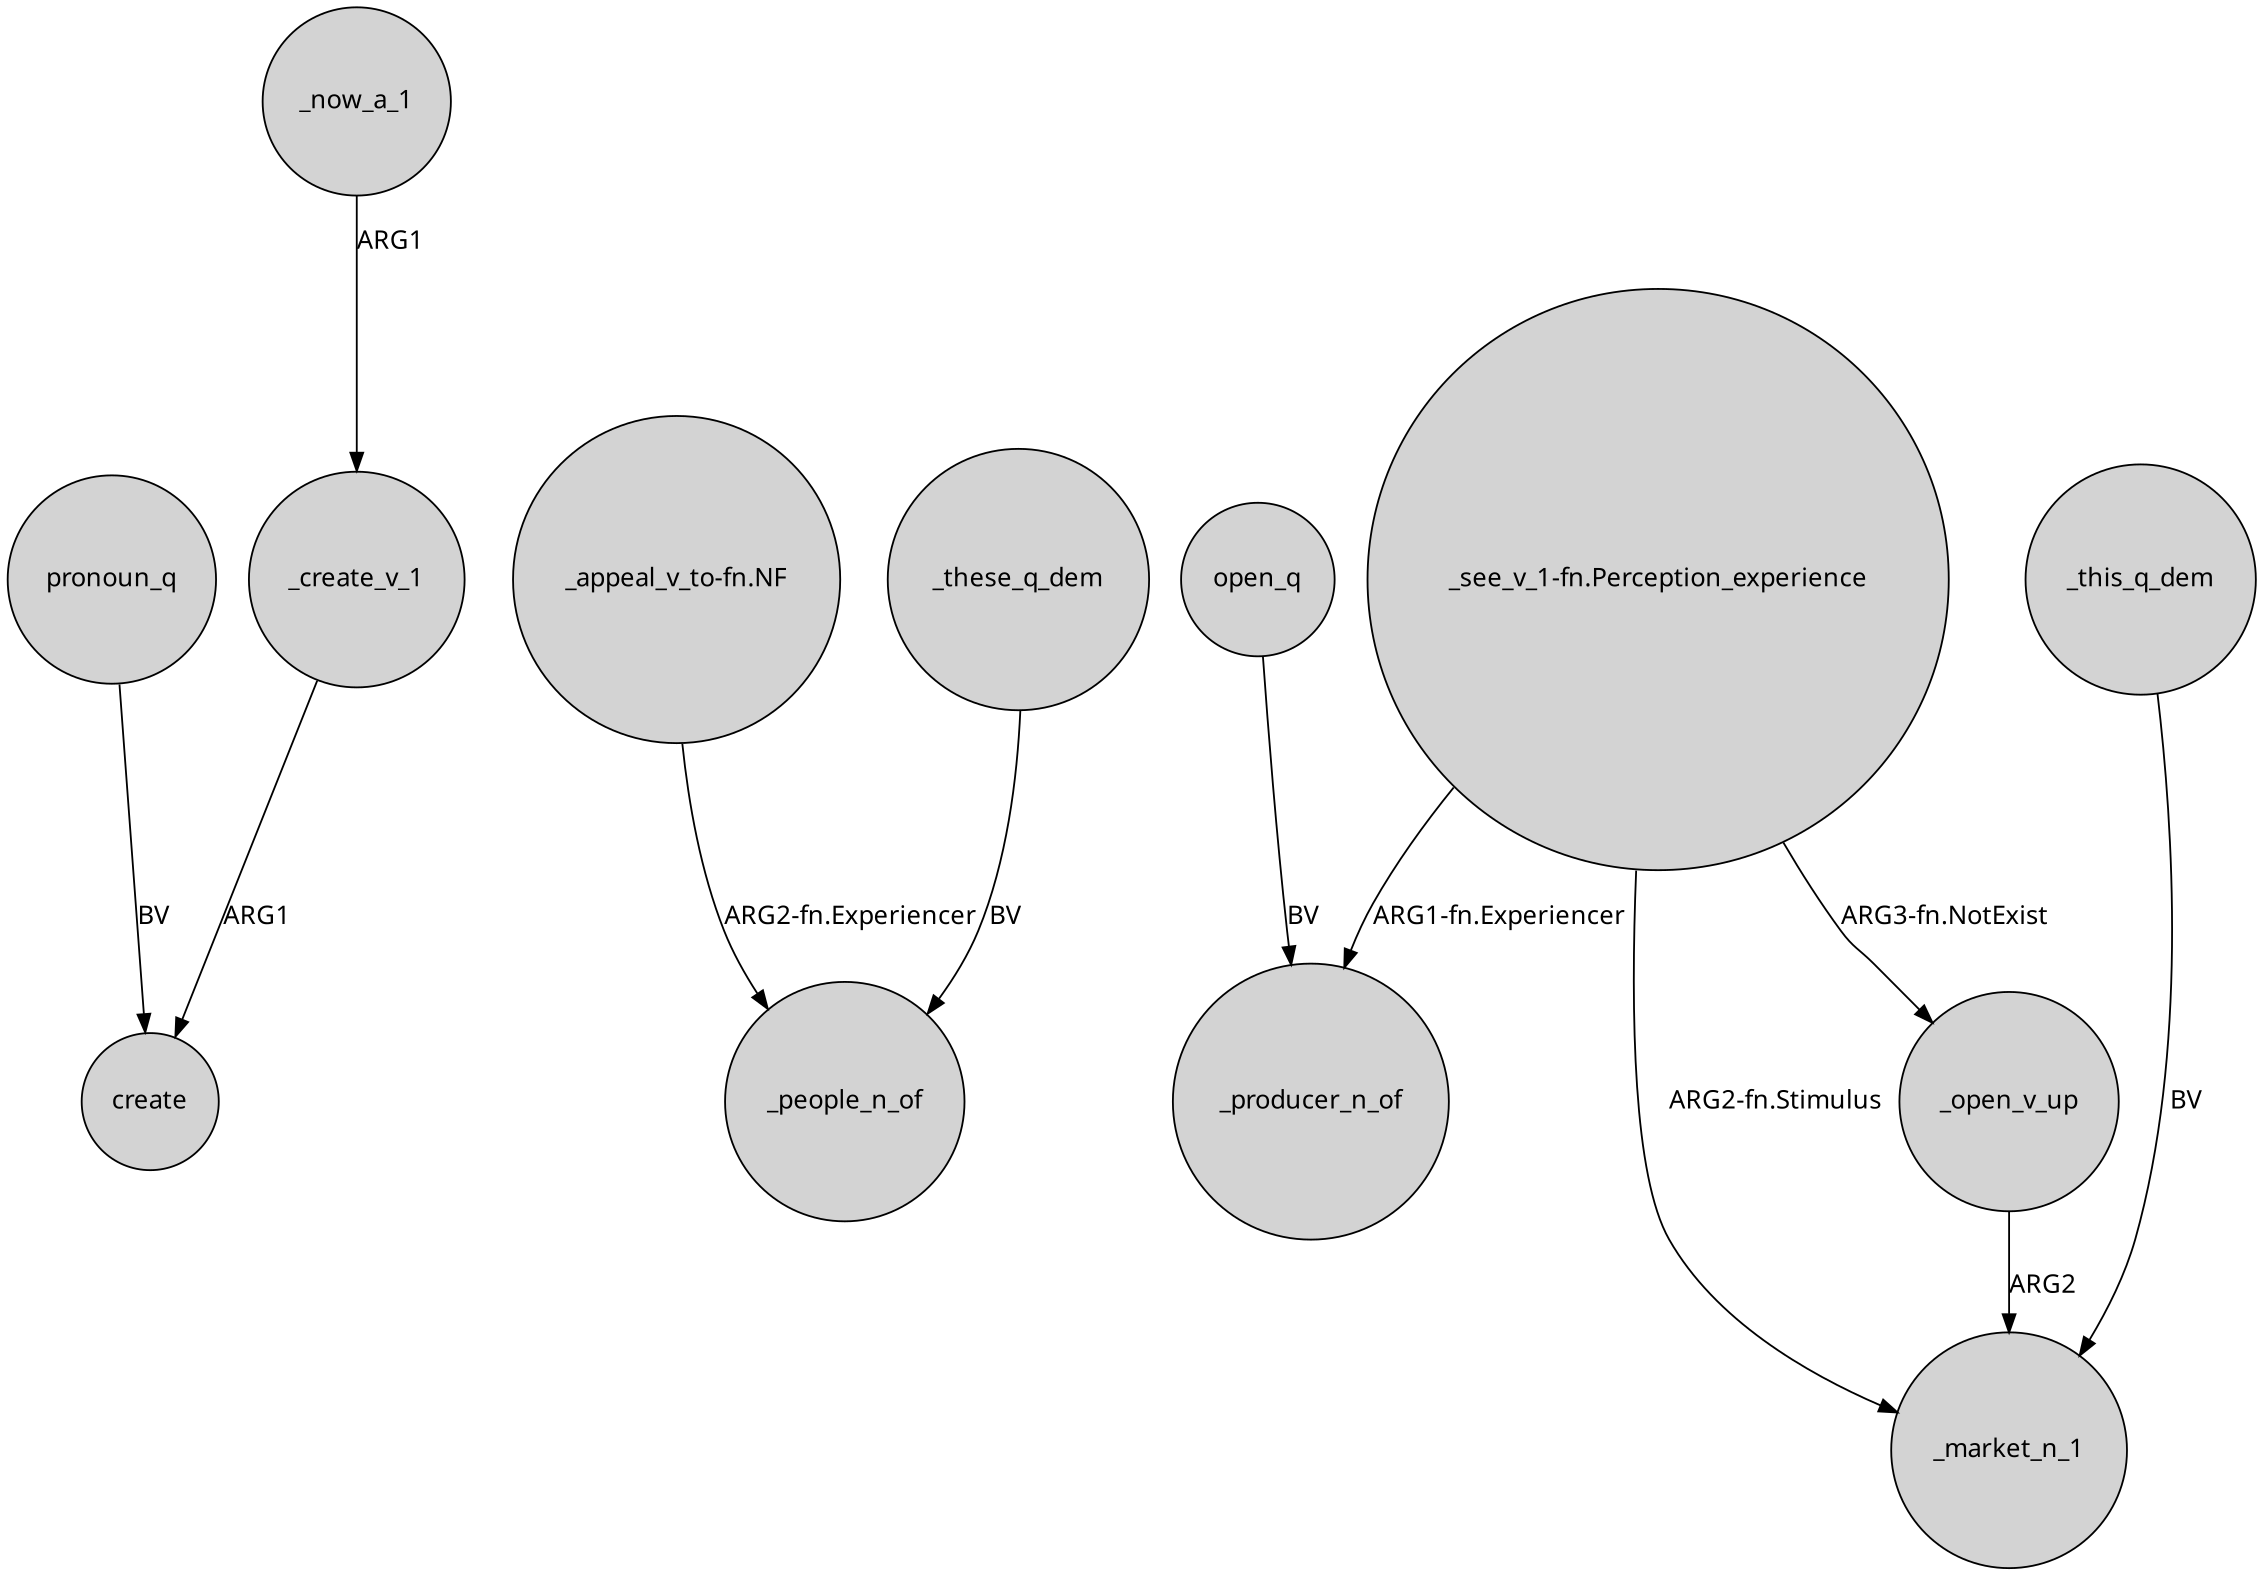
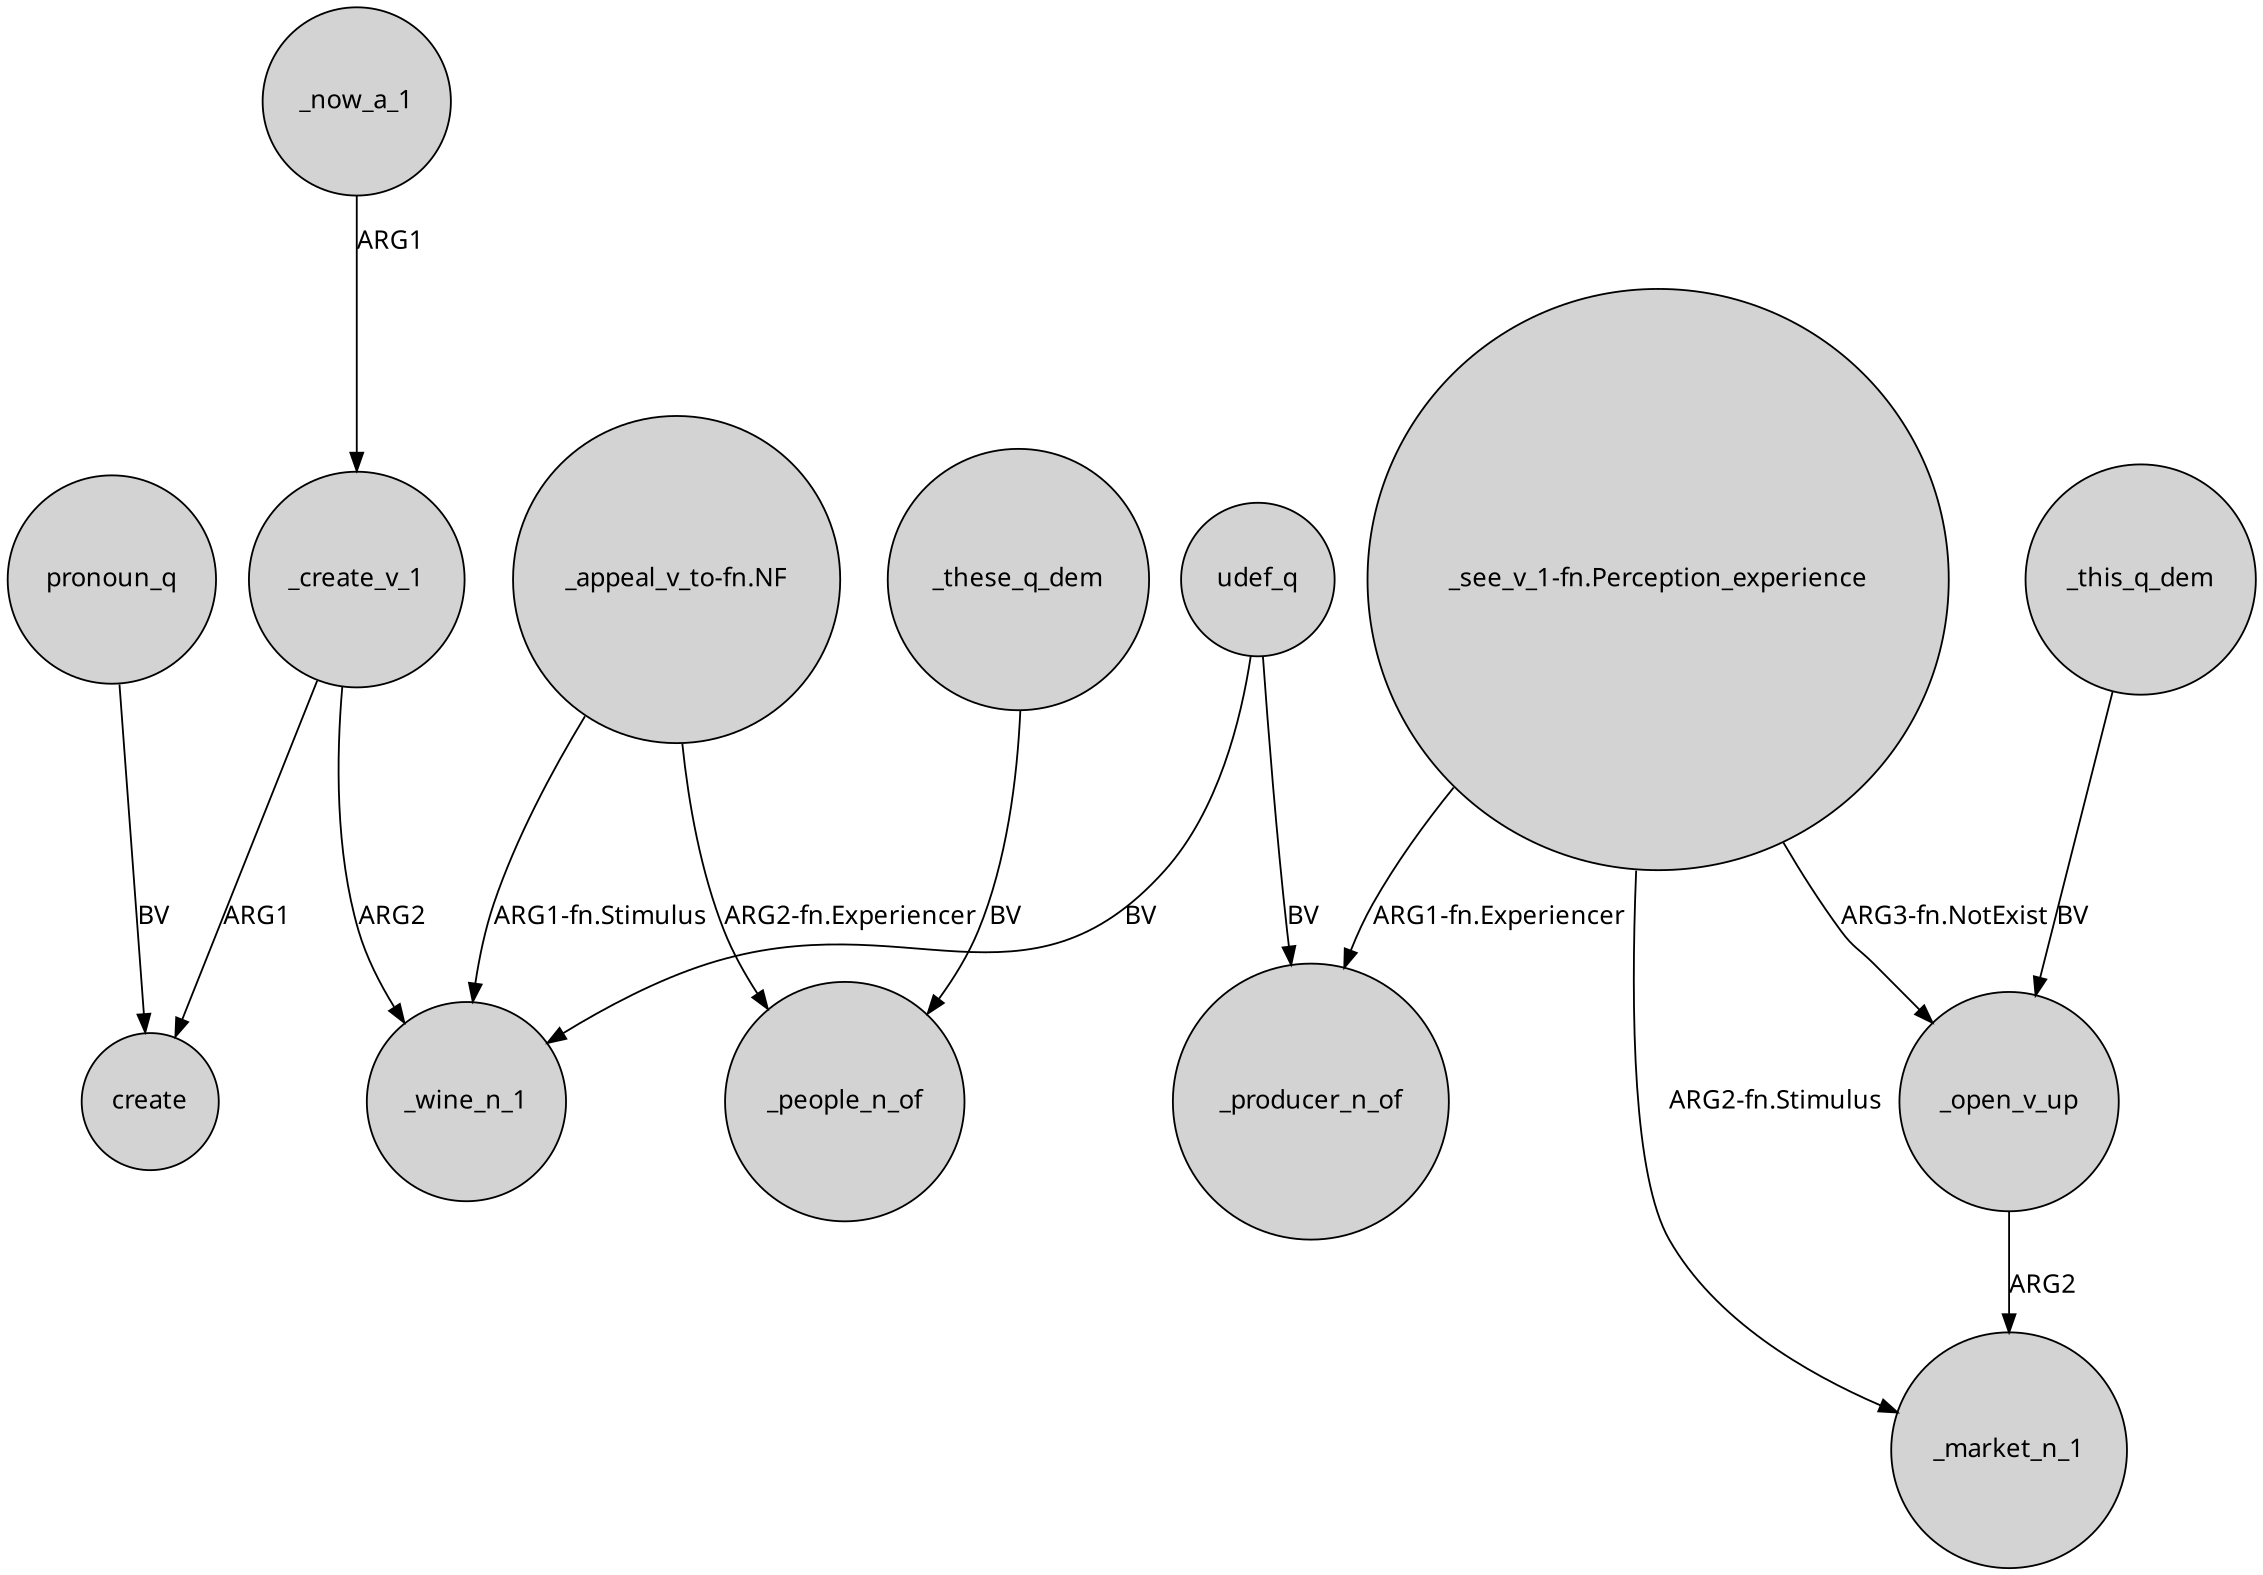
node "open_q": label "open_q" -> "udef_q"
edge "_this_q_dem" -> "_market_n_1": now "_this_q_dem" -> "_open_v_up"
node "_wine_n_1": added
